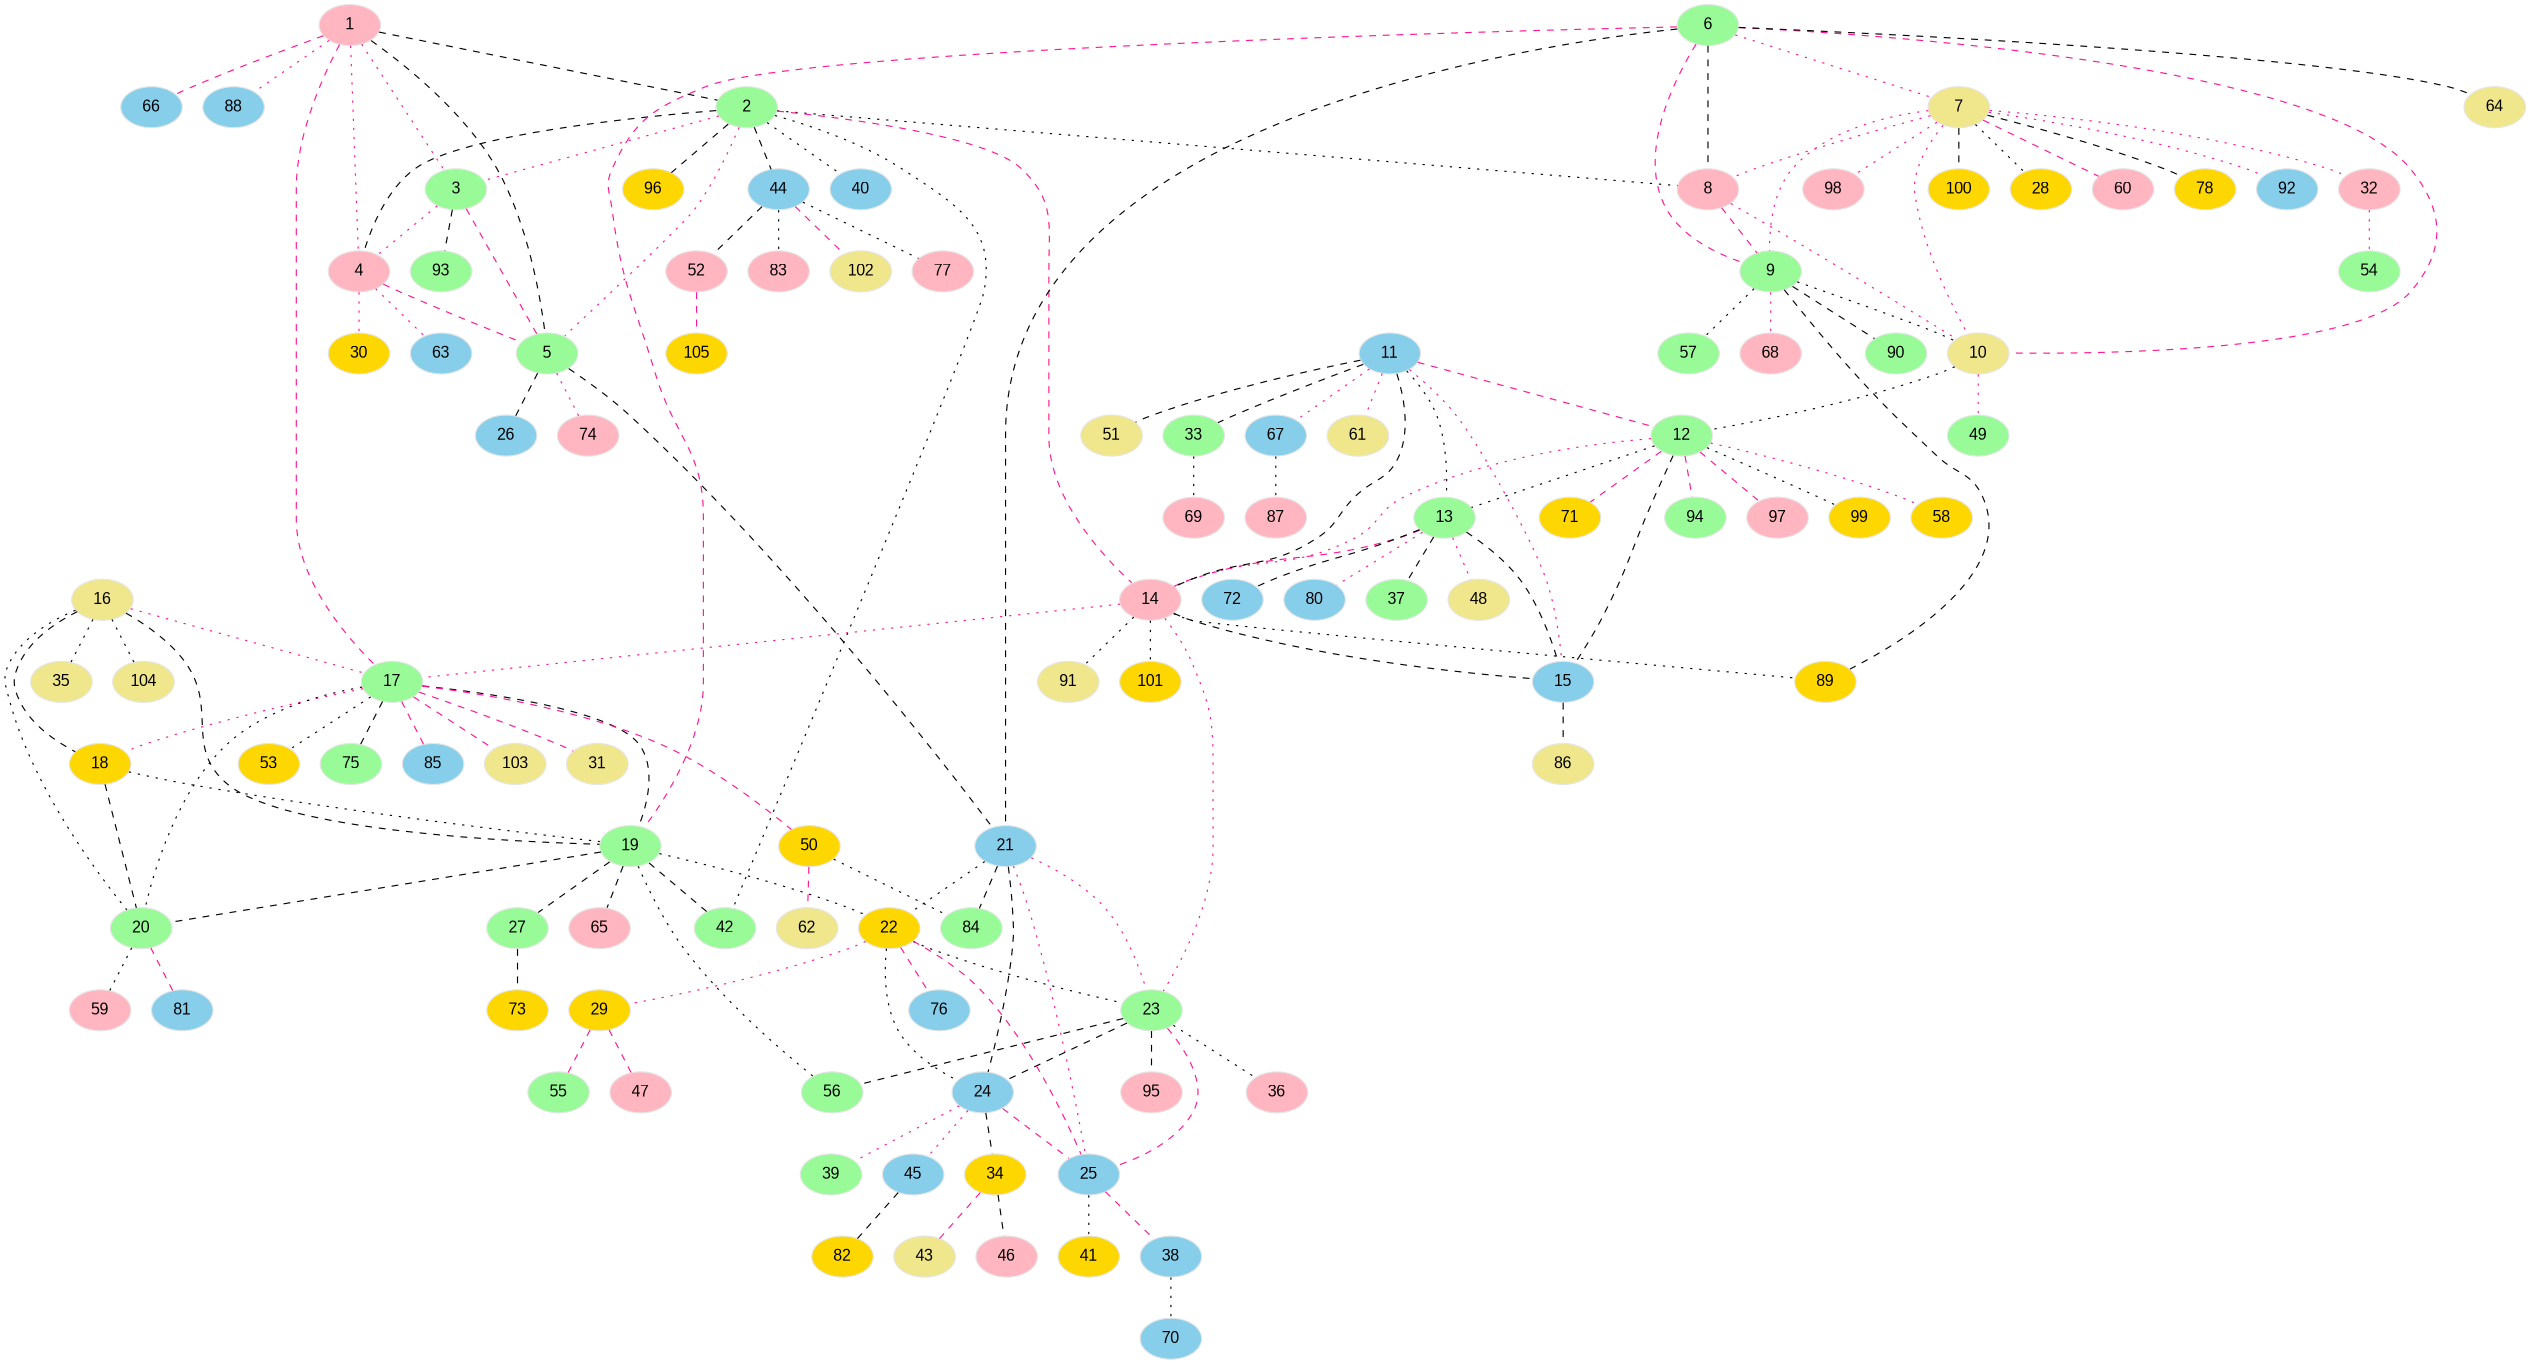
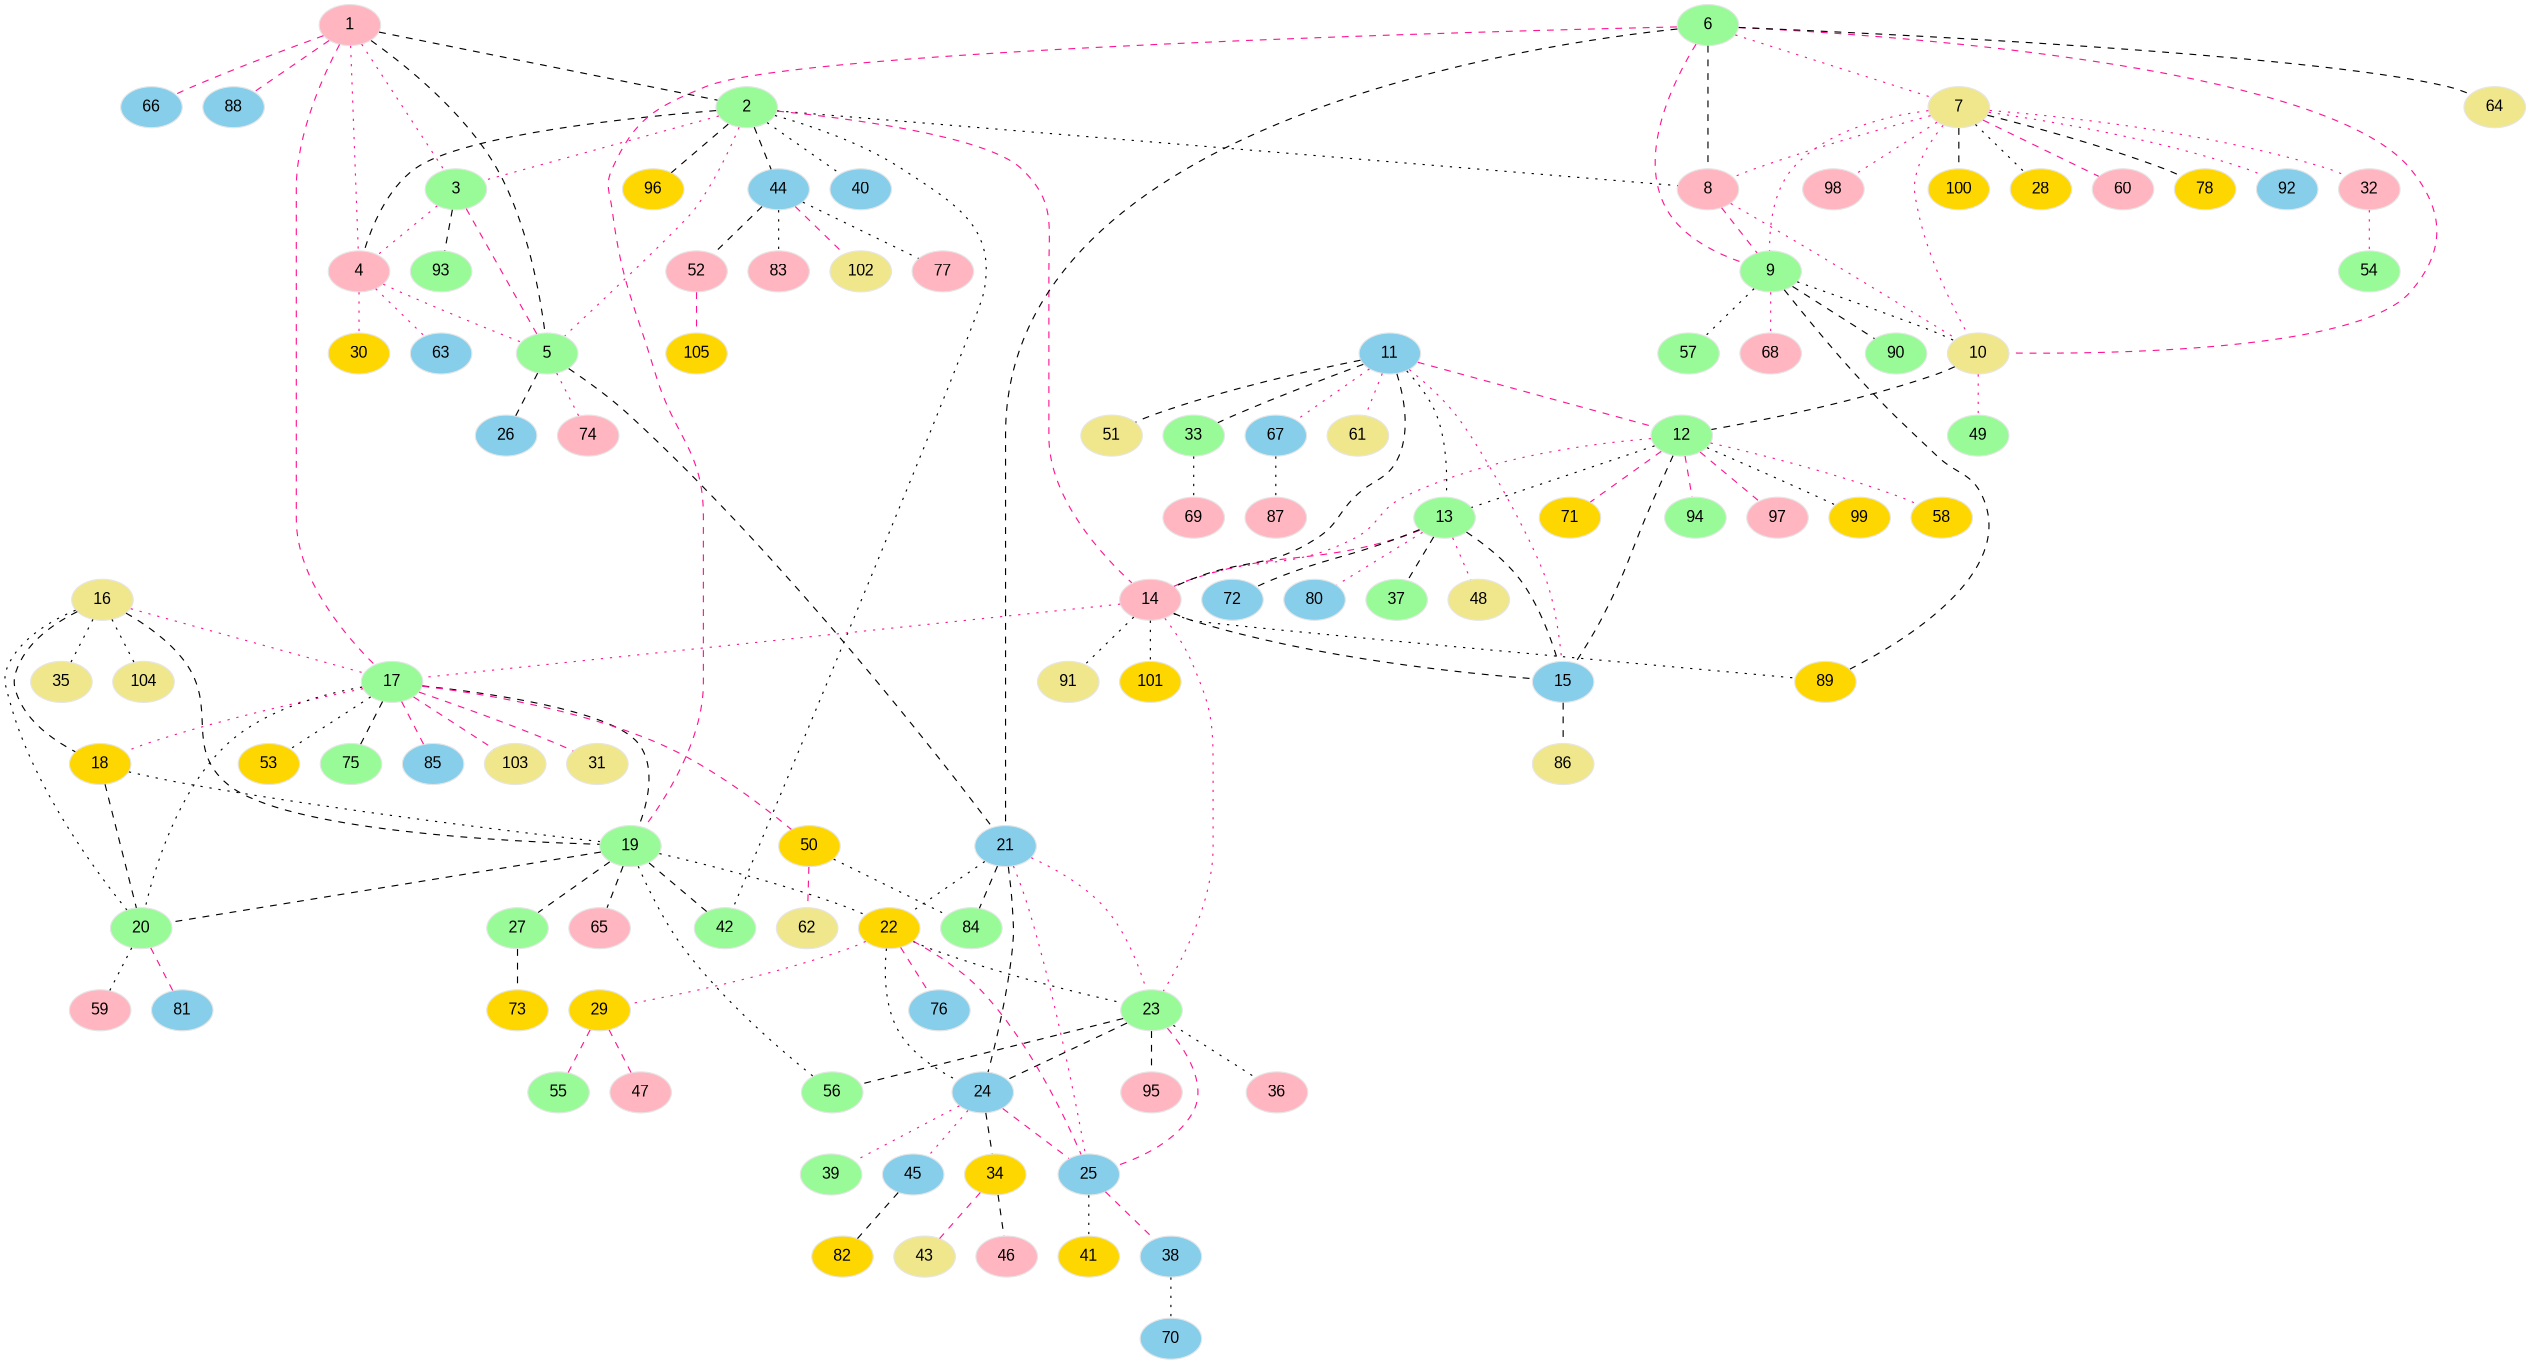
edge "1" -- "88": style dotted -> dashed
edge "4" -- "5": style dashed -> dotted
edge "10" -- "12": style dotted -> dashed
